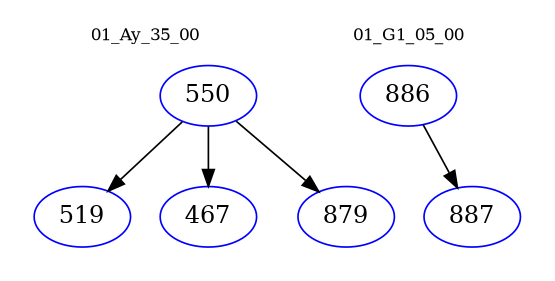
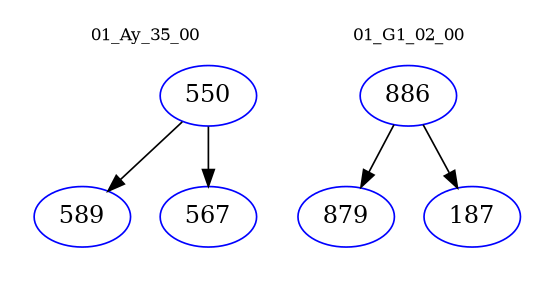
cluster "01_G1_05_00": label "01_G1_05_00" -> "01_G1_02_00"
edge "550" -> "879": now "886" -> "879"
node "519": label "519" -> "589"
node "467": label "467" -> "567"
node "887": label "887" -> "187"
